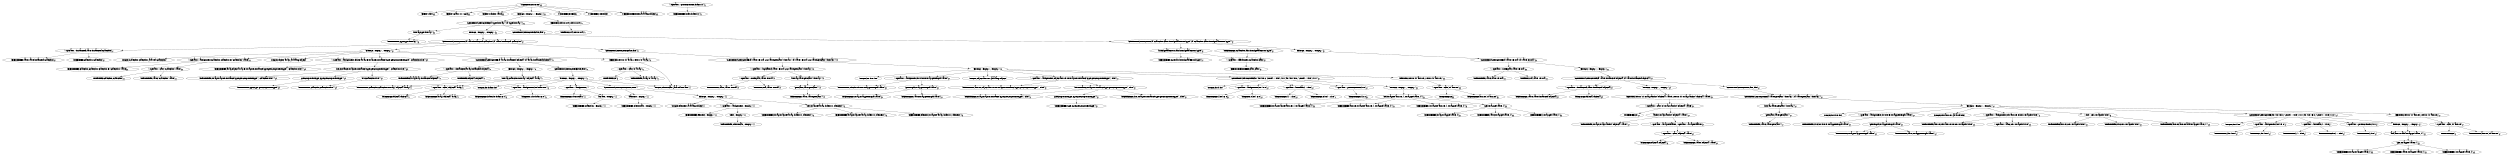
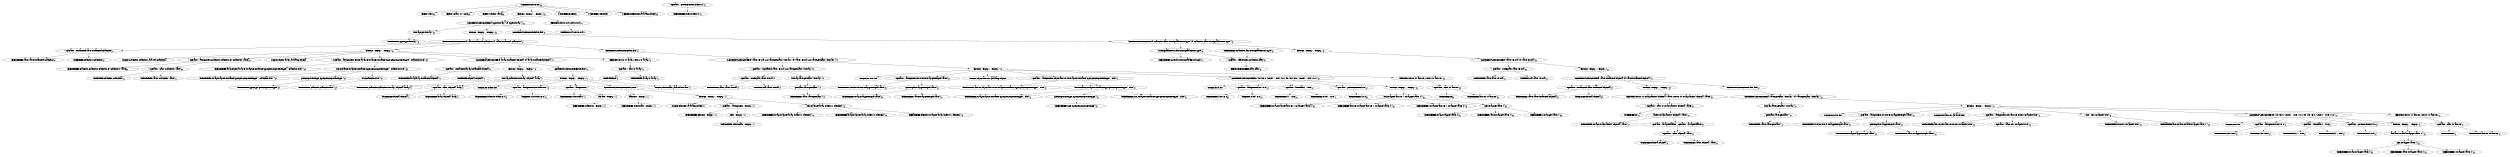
edge "(RETURN,return (T) array;,return (T) array;)" -> "(LOCAL,$iterLocal0: java.util.Iterator)": now "(RETURN,return (T) array;,return (T) array;)" -> "(<operator>.cast,(T) array)"
node "(IDENTIFIER,answer,new ArrayList(size))": removed
